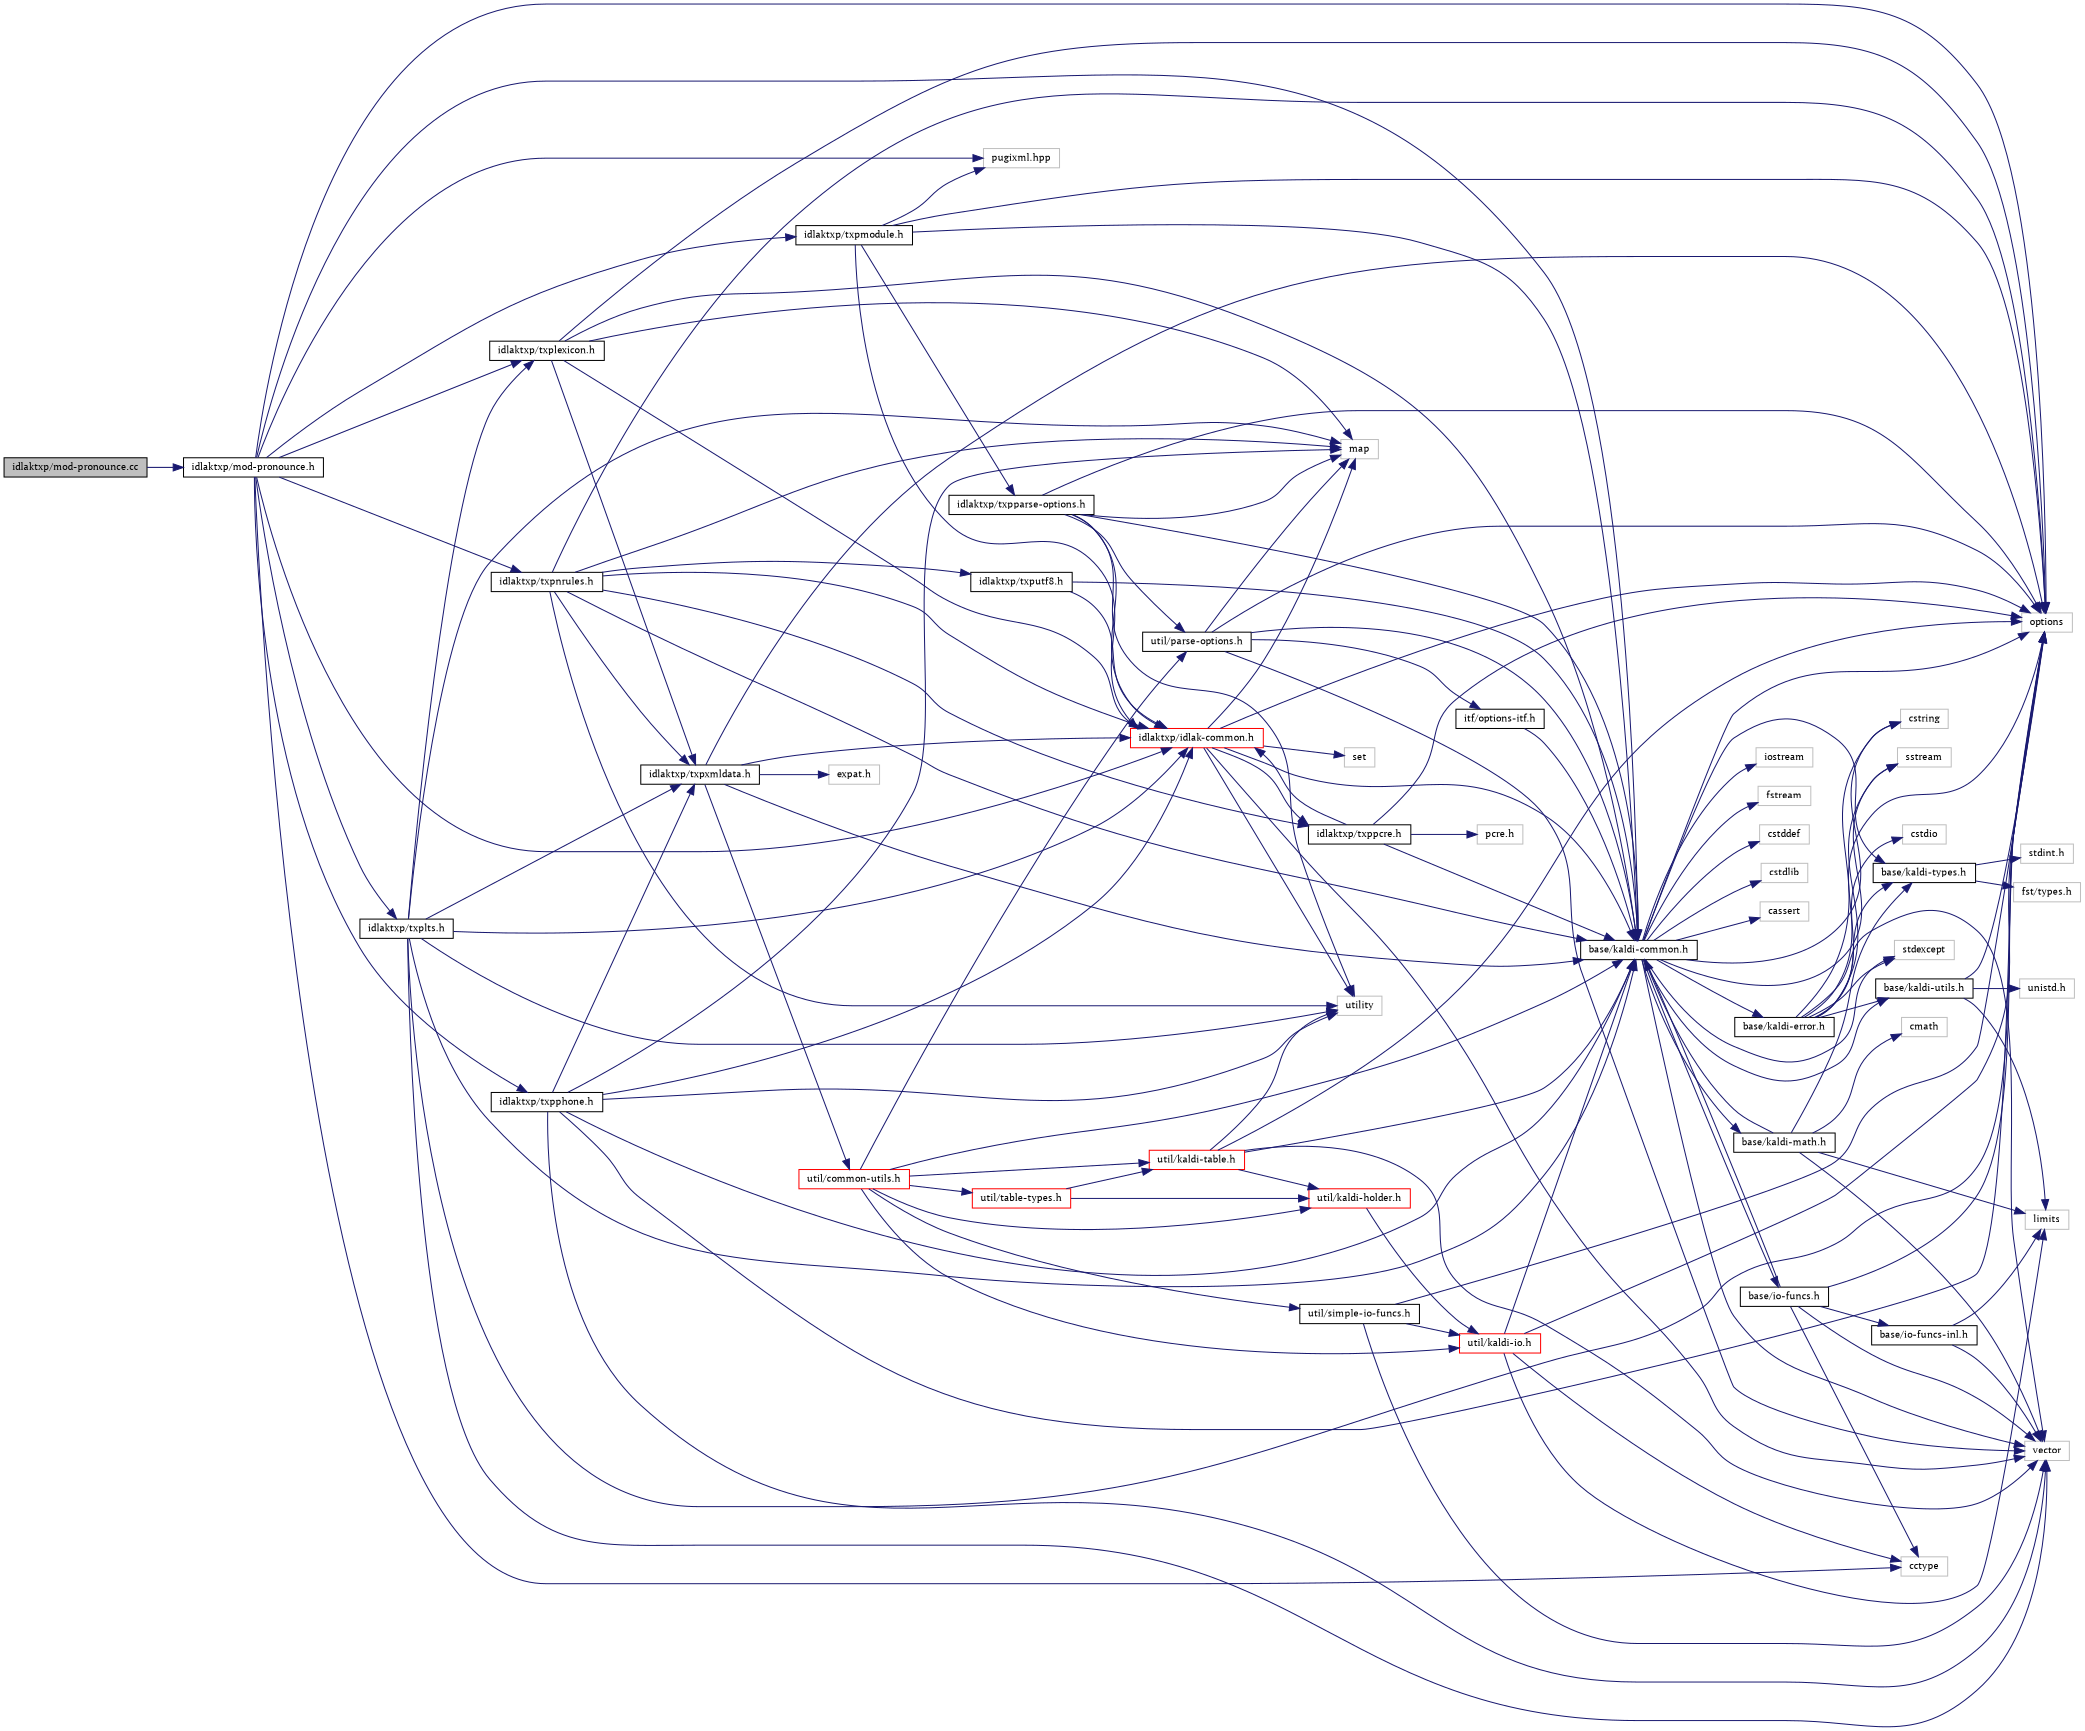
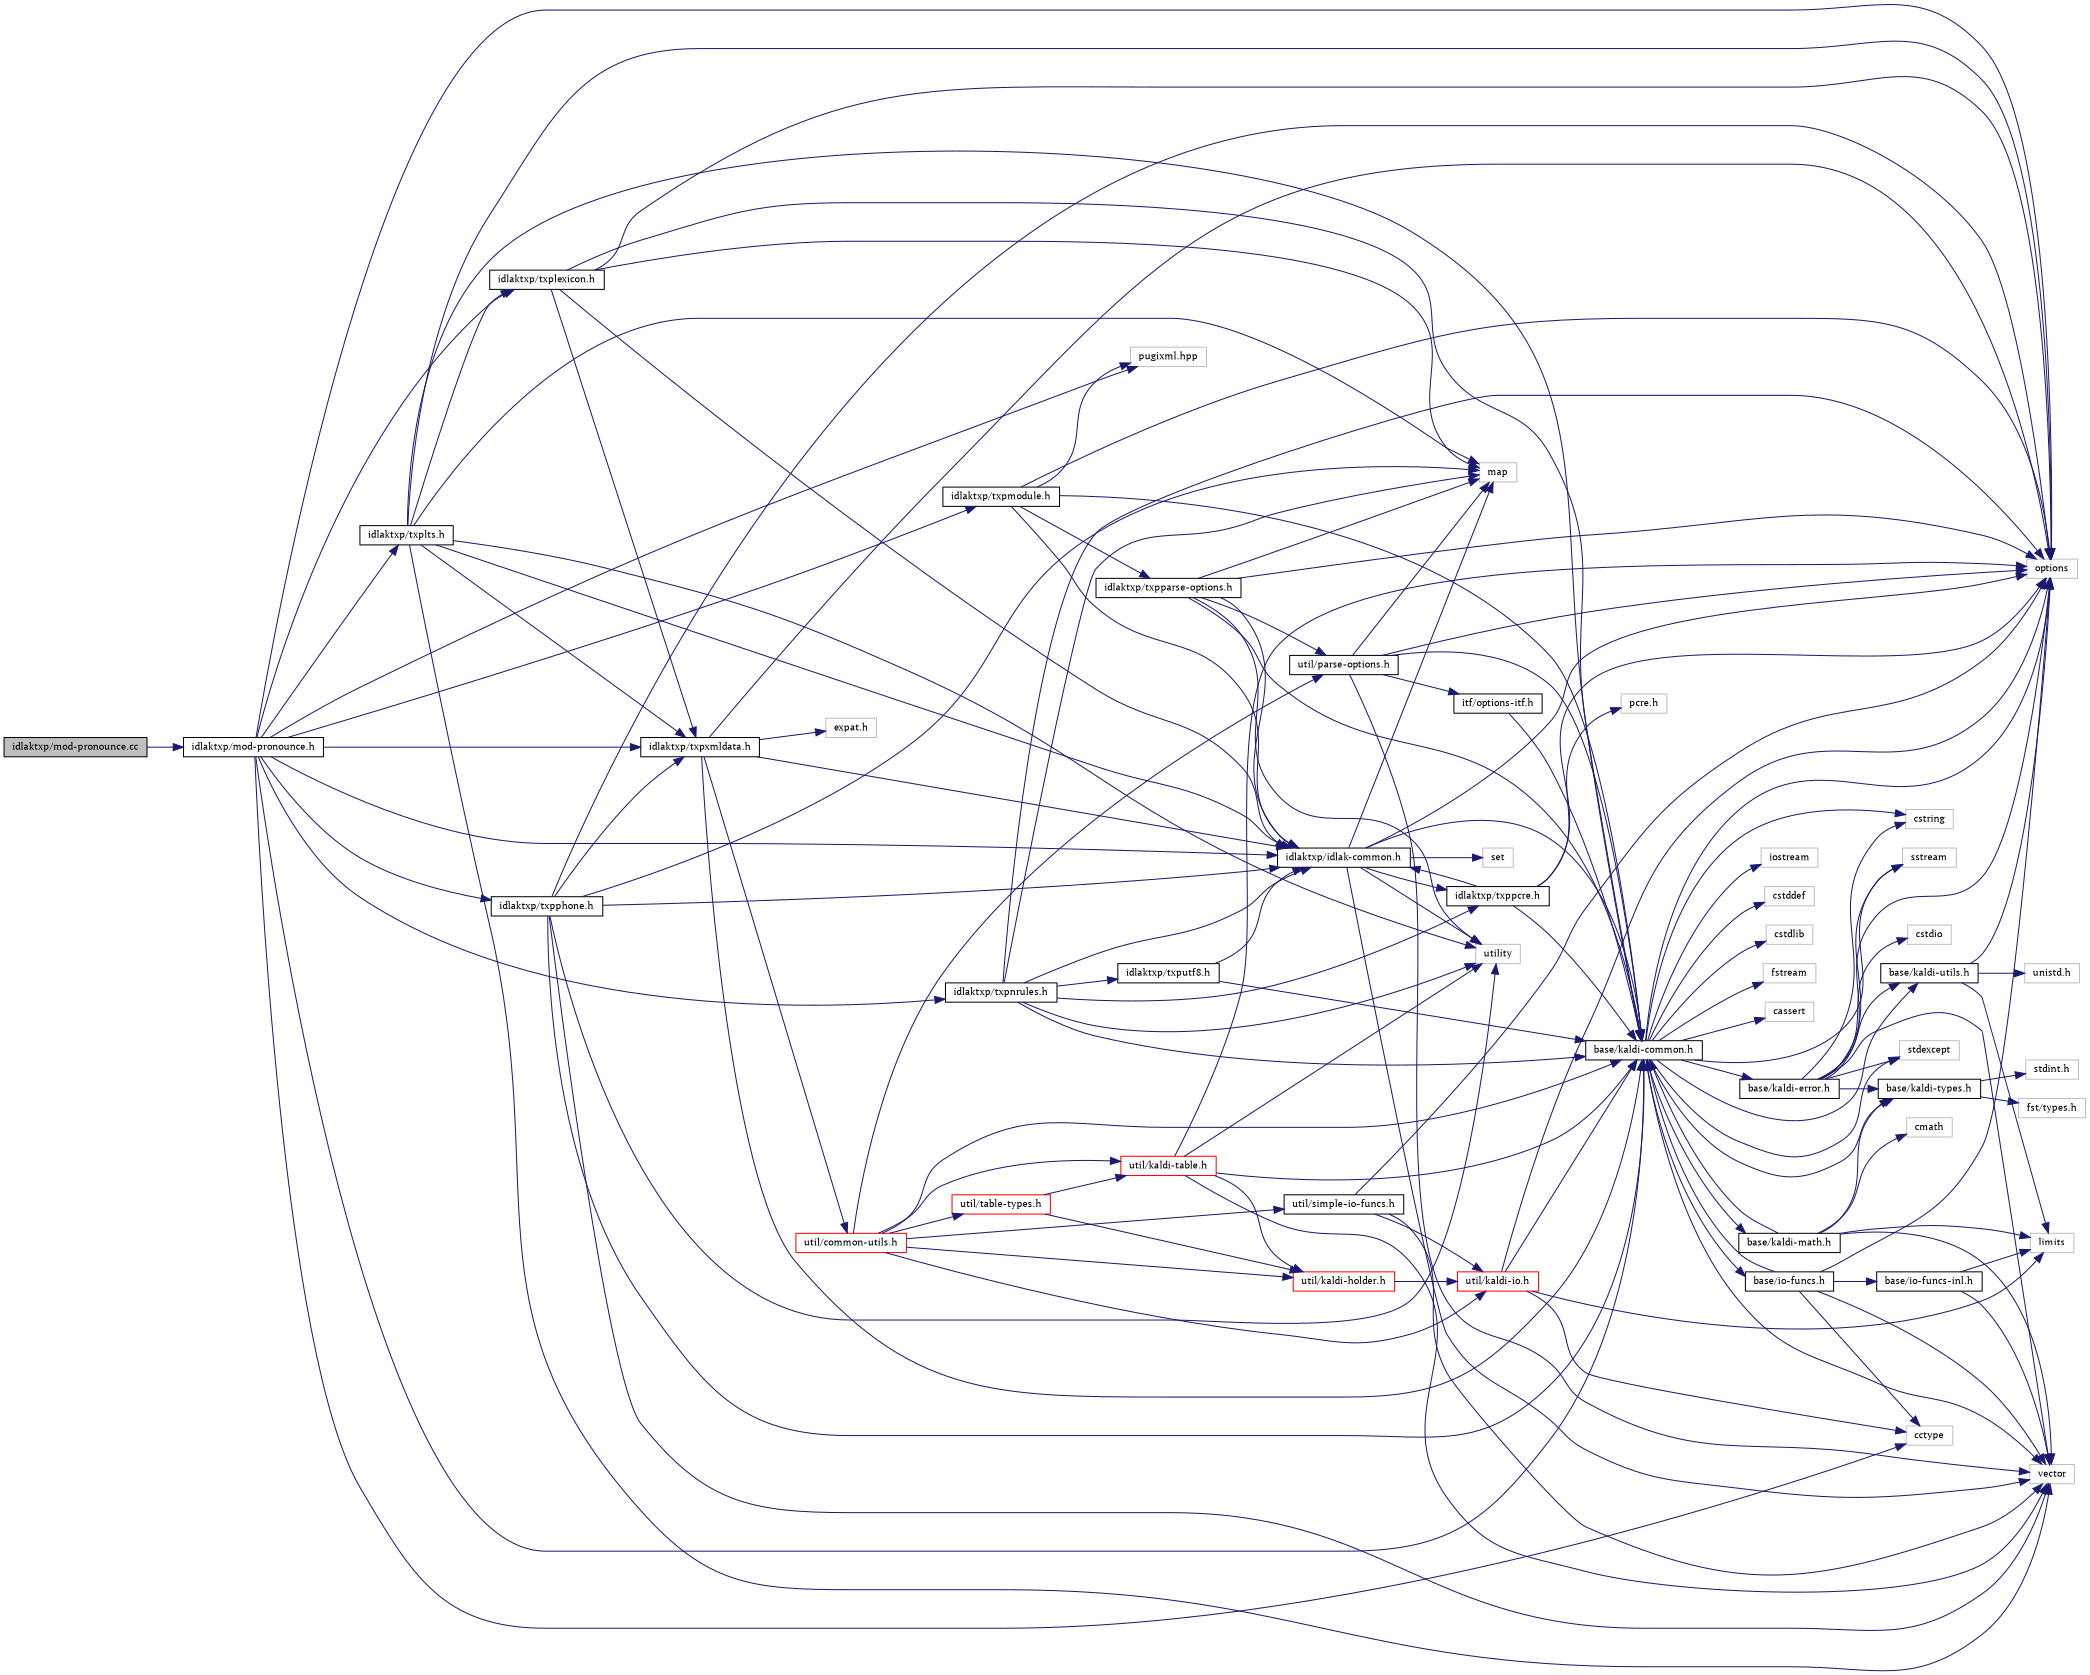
edge "idlaktxp/txpnrules.h" -> "idlaktxp/txpxmldata.h": now "idlaktxp/mod-pronounce.h" -> "idlaktxp/txpxmldata.h"
node "idlaktxp/idlak-common.h": color red -> black
